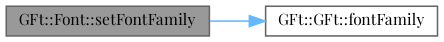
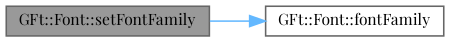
node "GFt::GFt::fontFamily": label "GFt::GFt::fontFamily" -> "GFt::Font::fontFamily"
